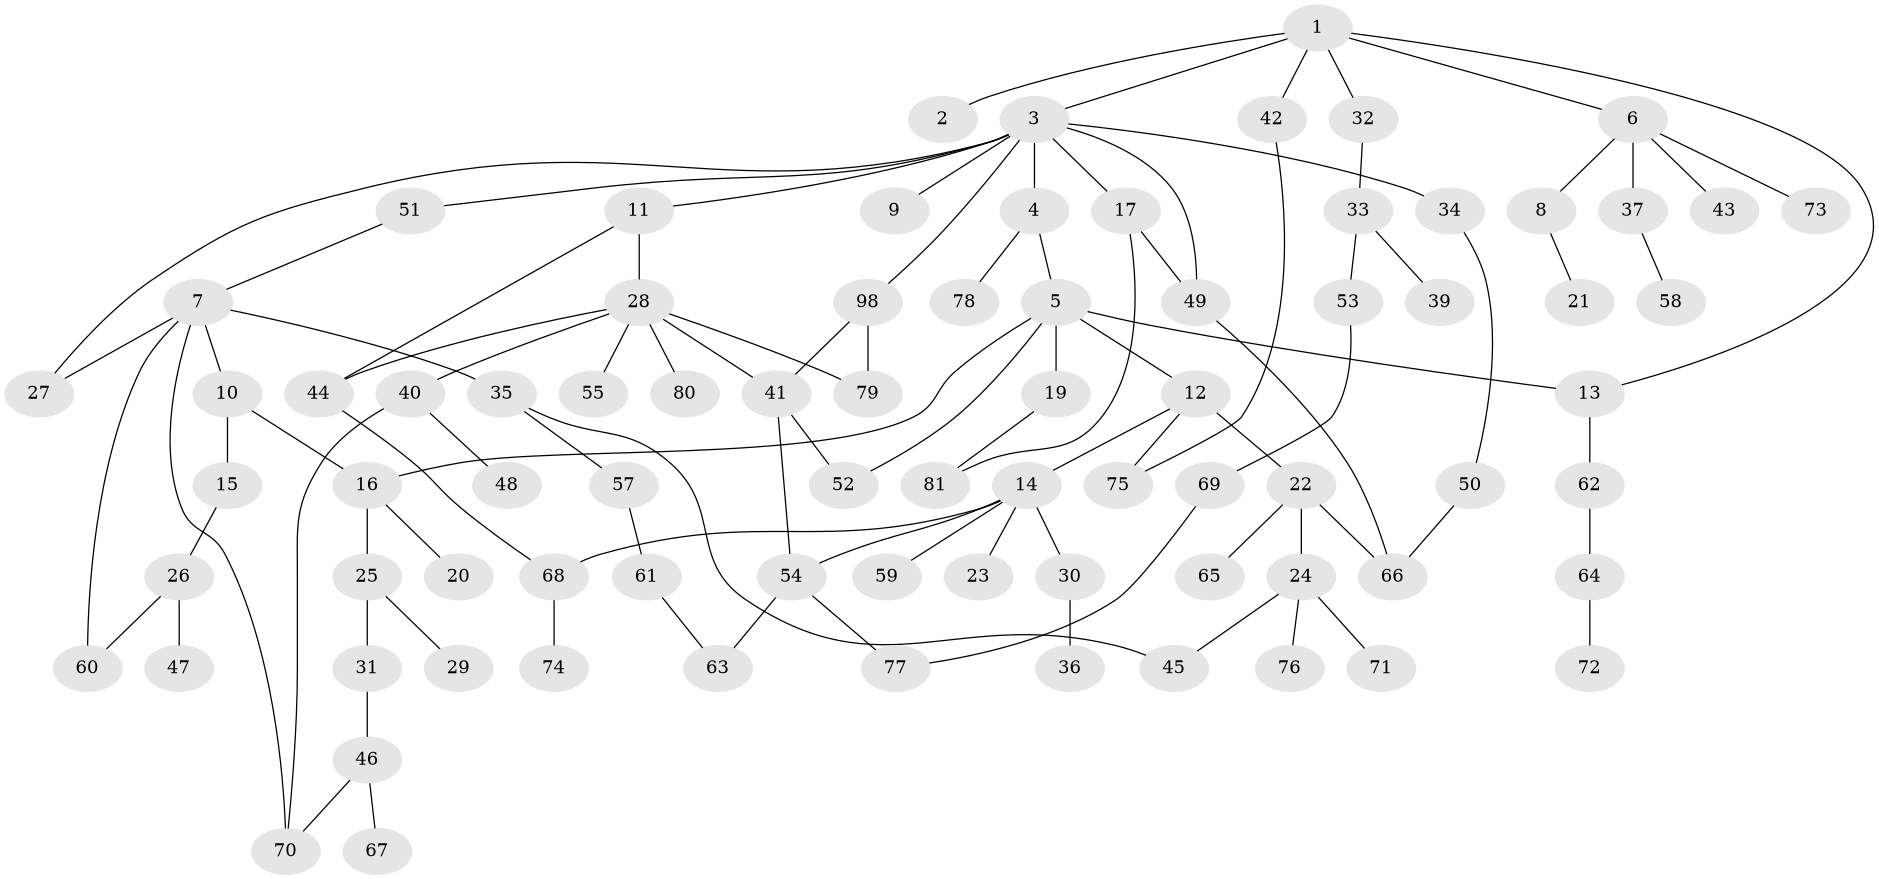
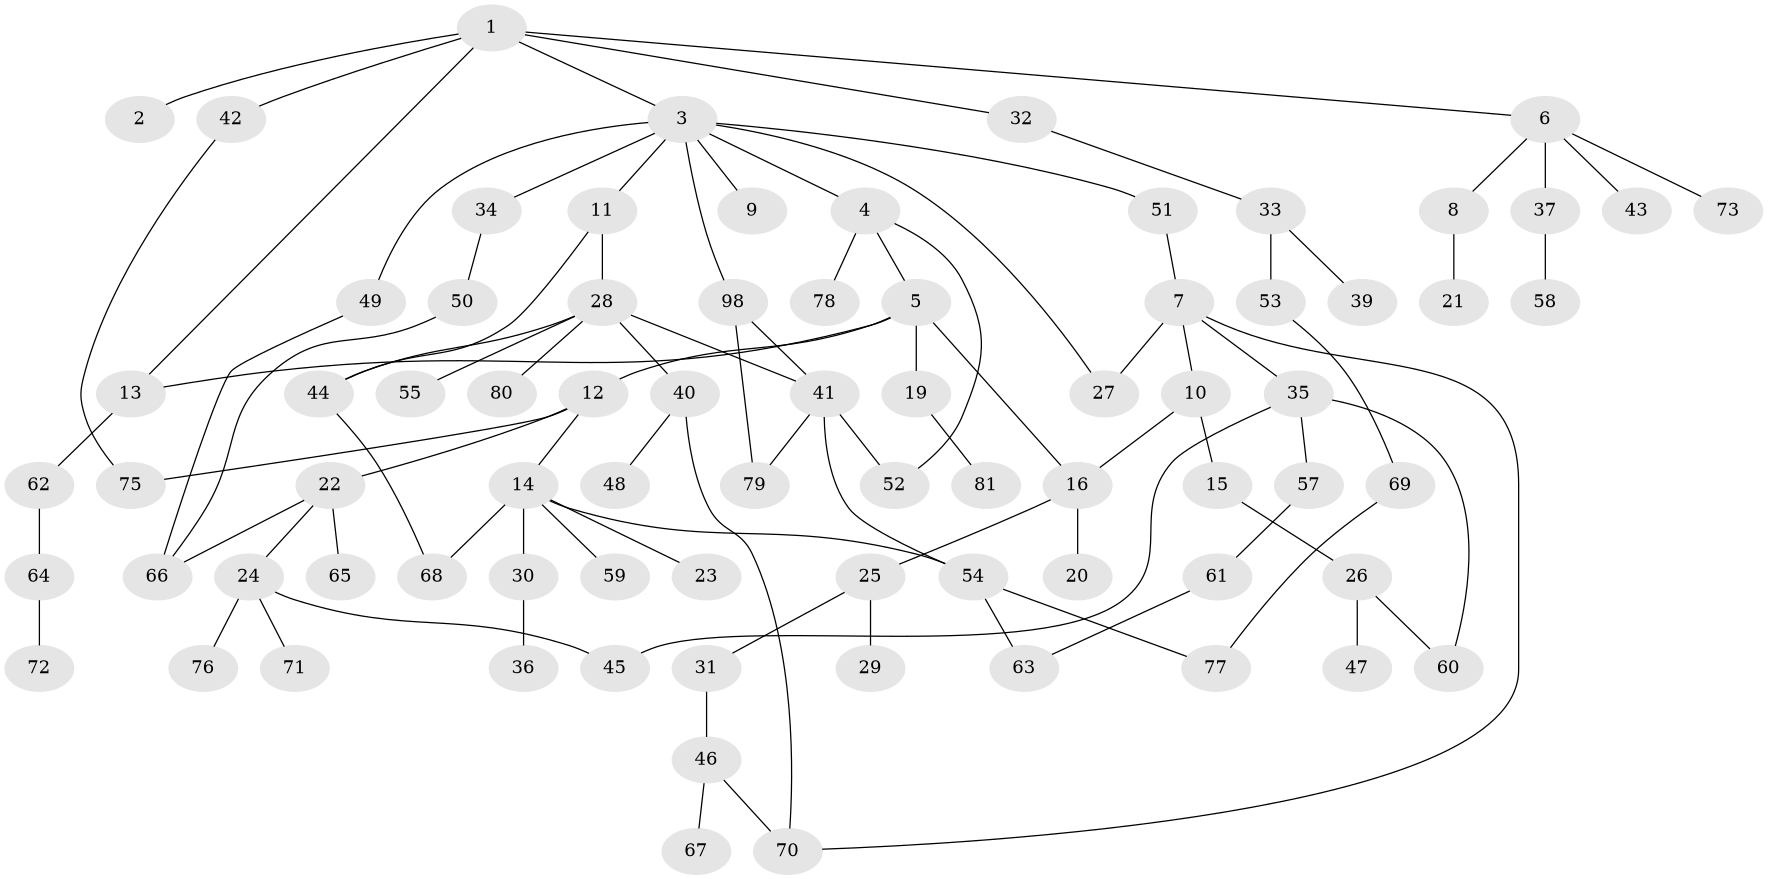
node "17": removed
edge "28" -- "79": now "41" -- "79"
edge "5" -- "52": now "4" -- "52"
edge "7" -- "60": now "35" -- "60"
node "74": removed
